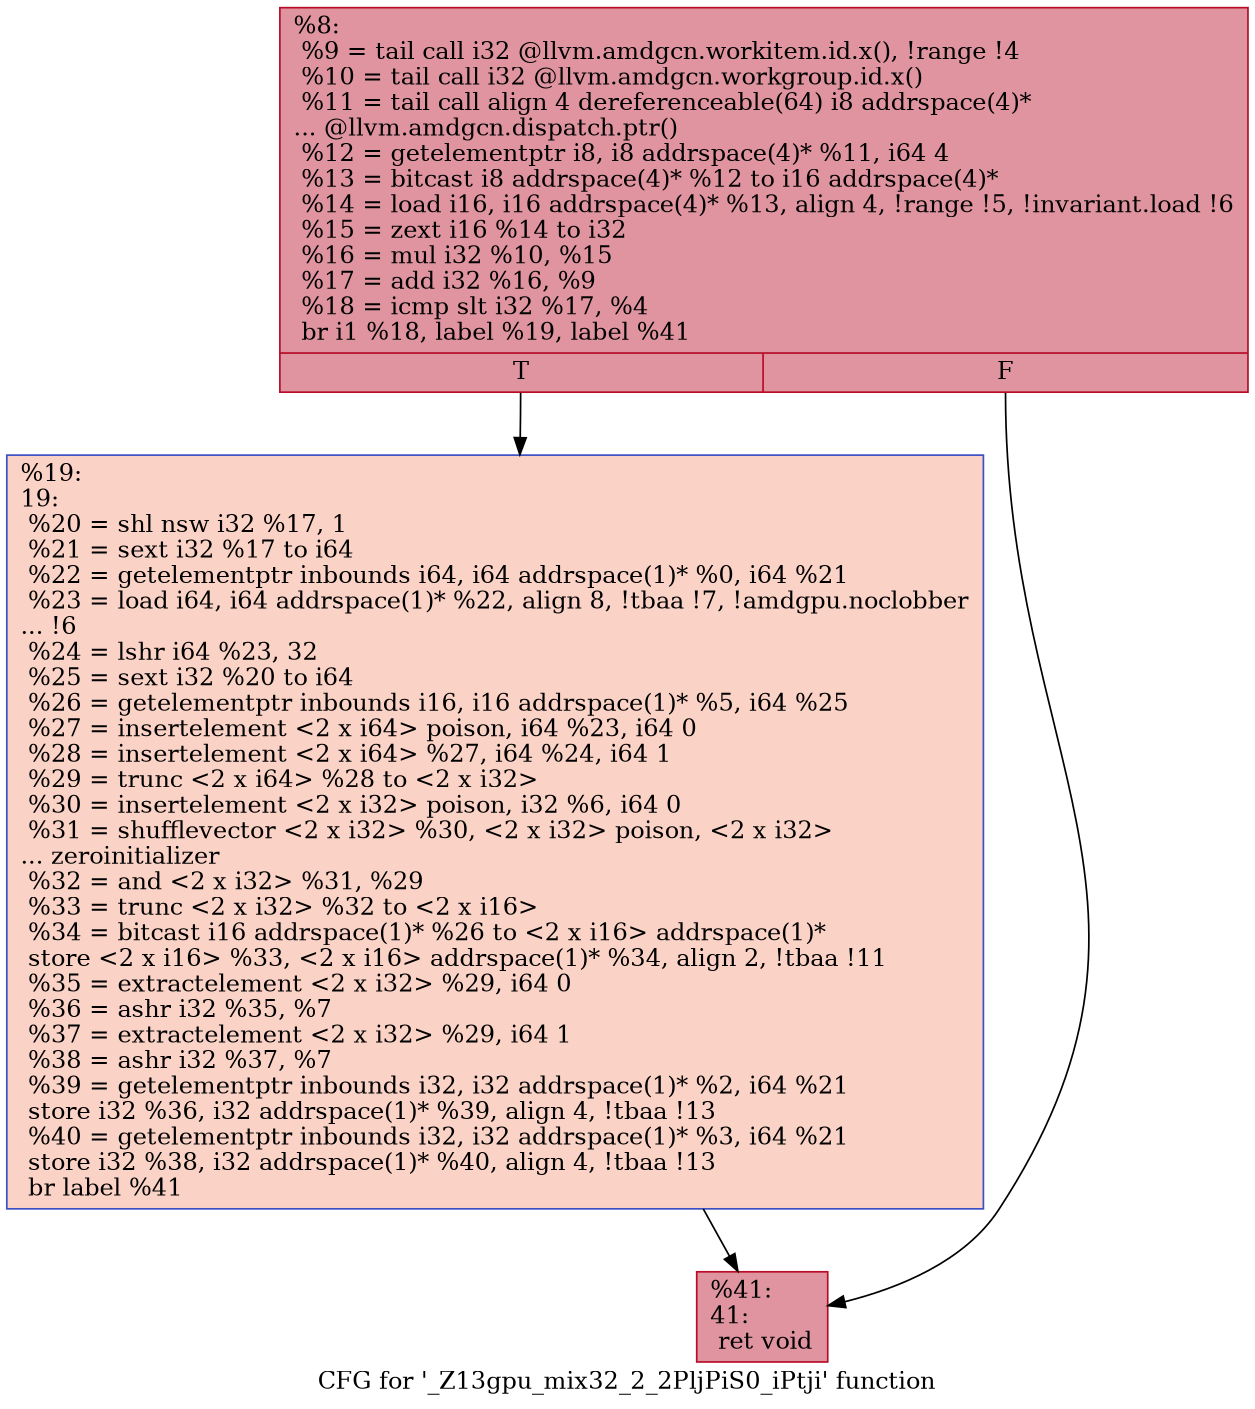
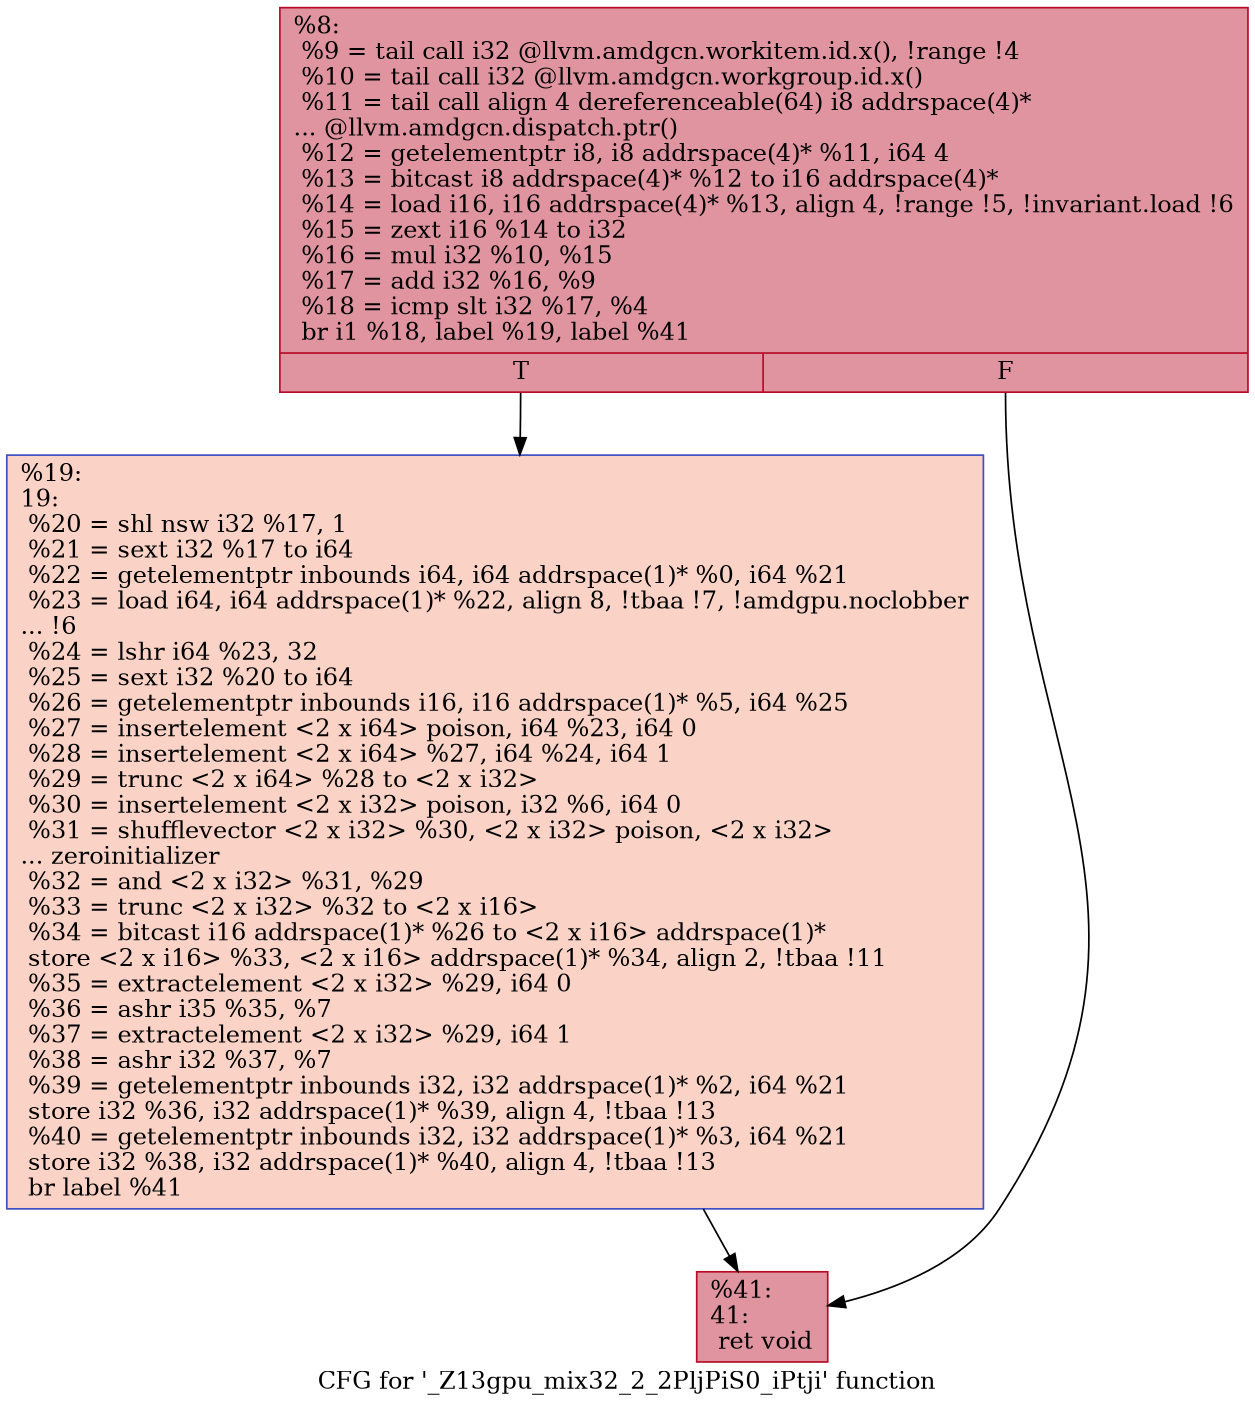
node "%19:": text "%36 = ashr i32 %35, %7" -> "%36 = ashr i35 %35, %7"
